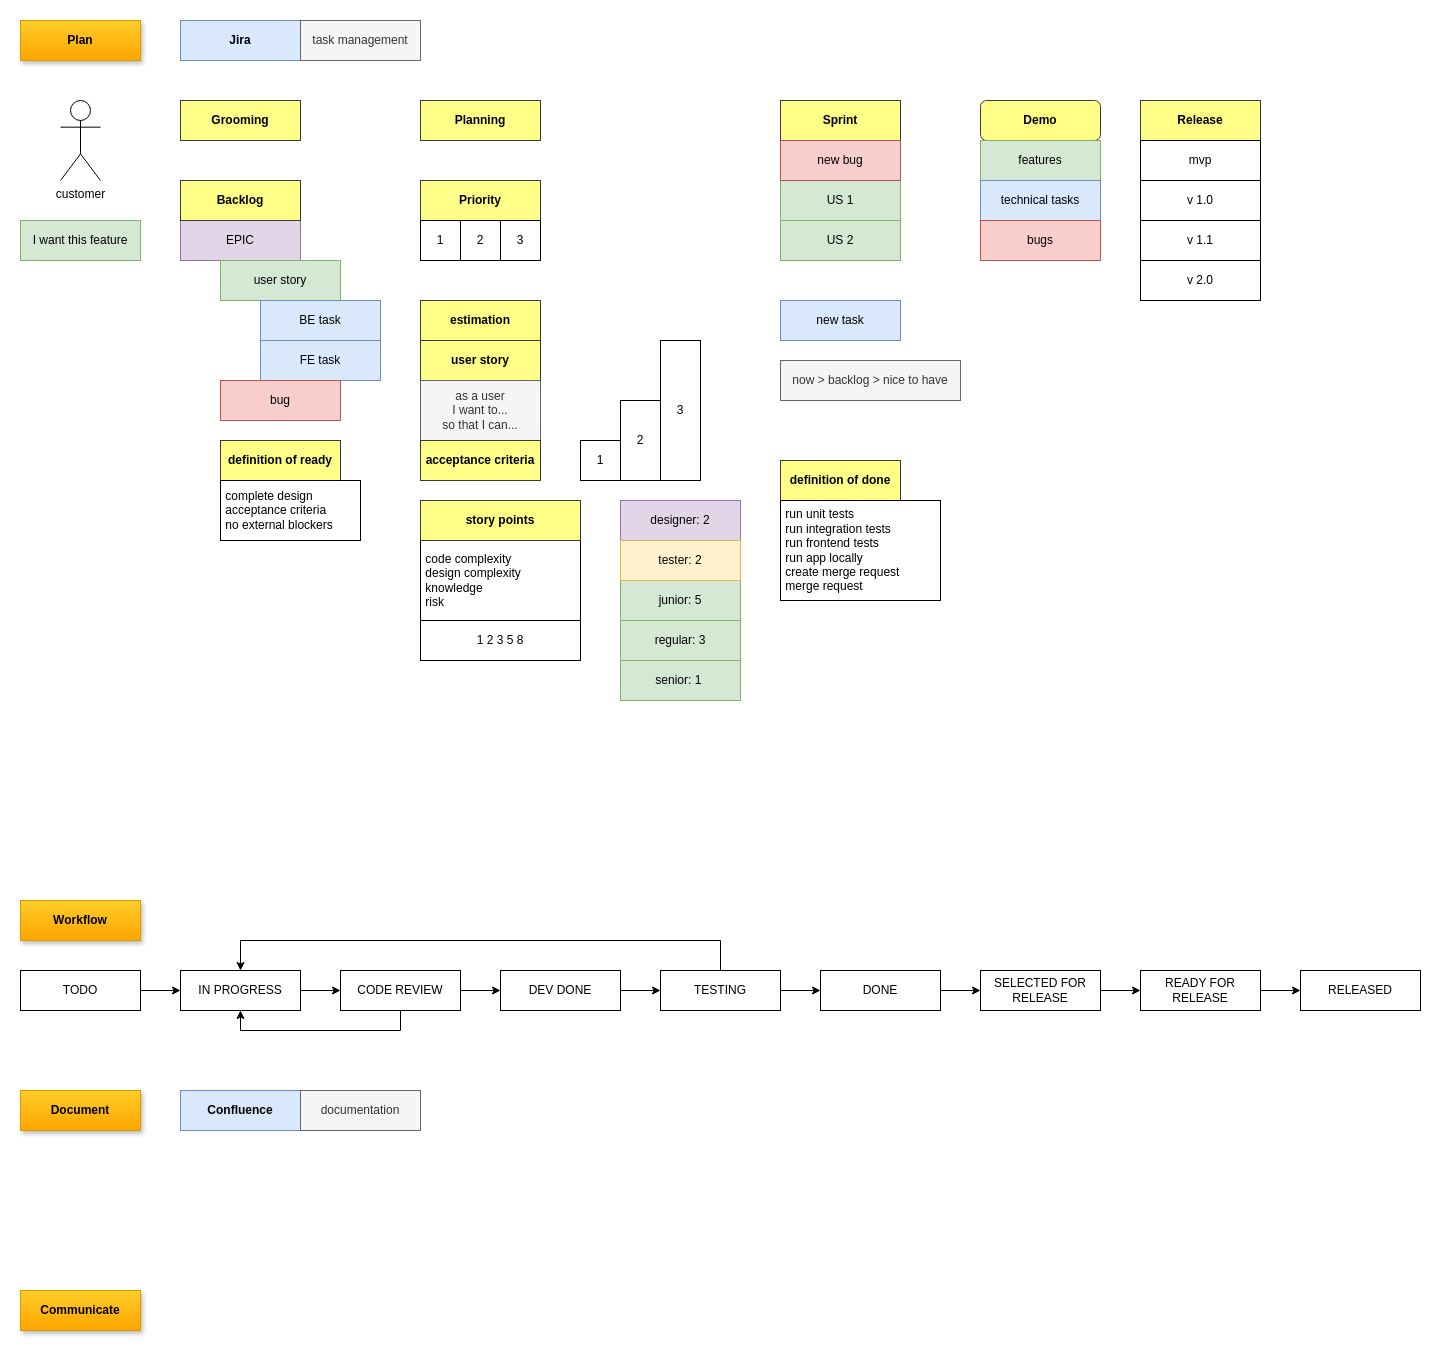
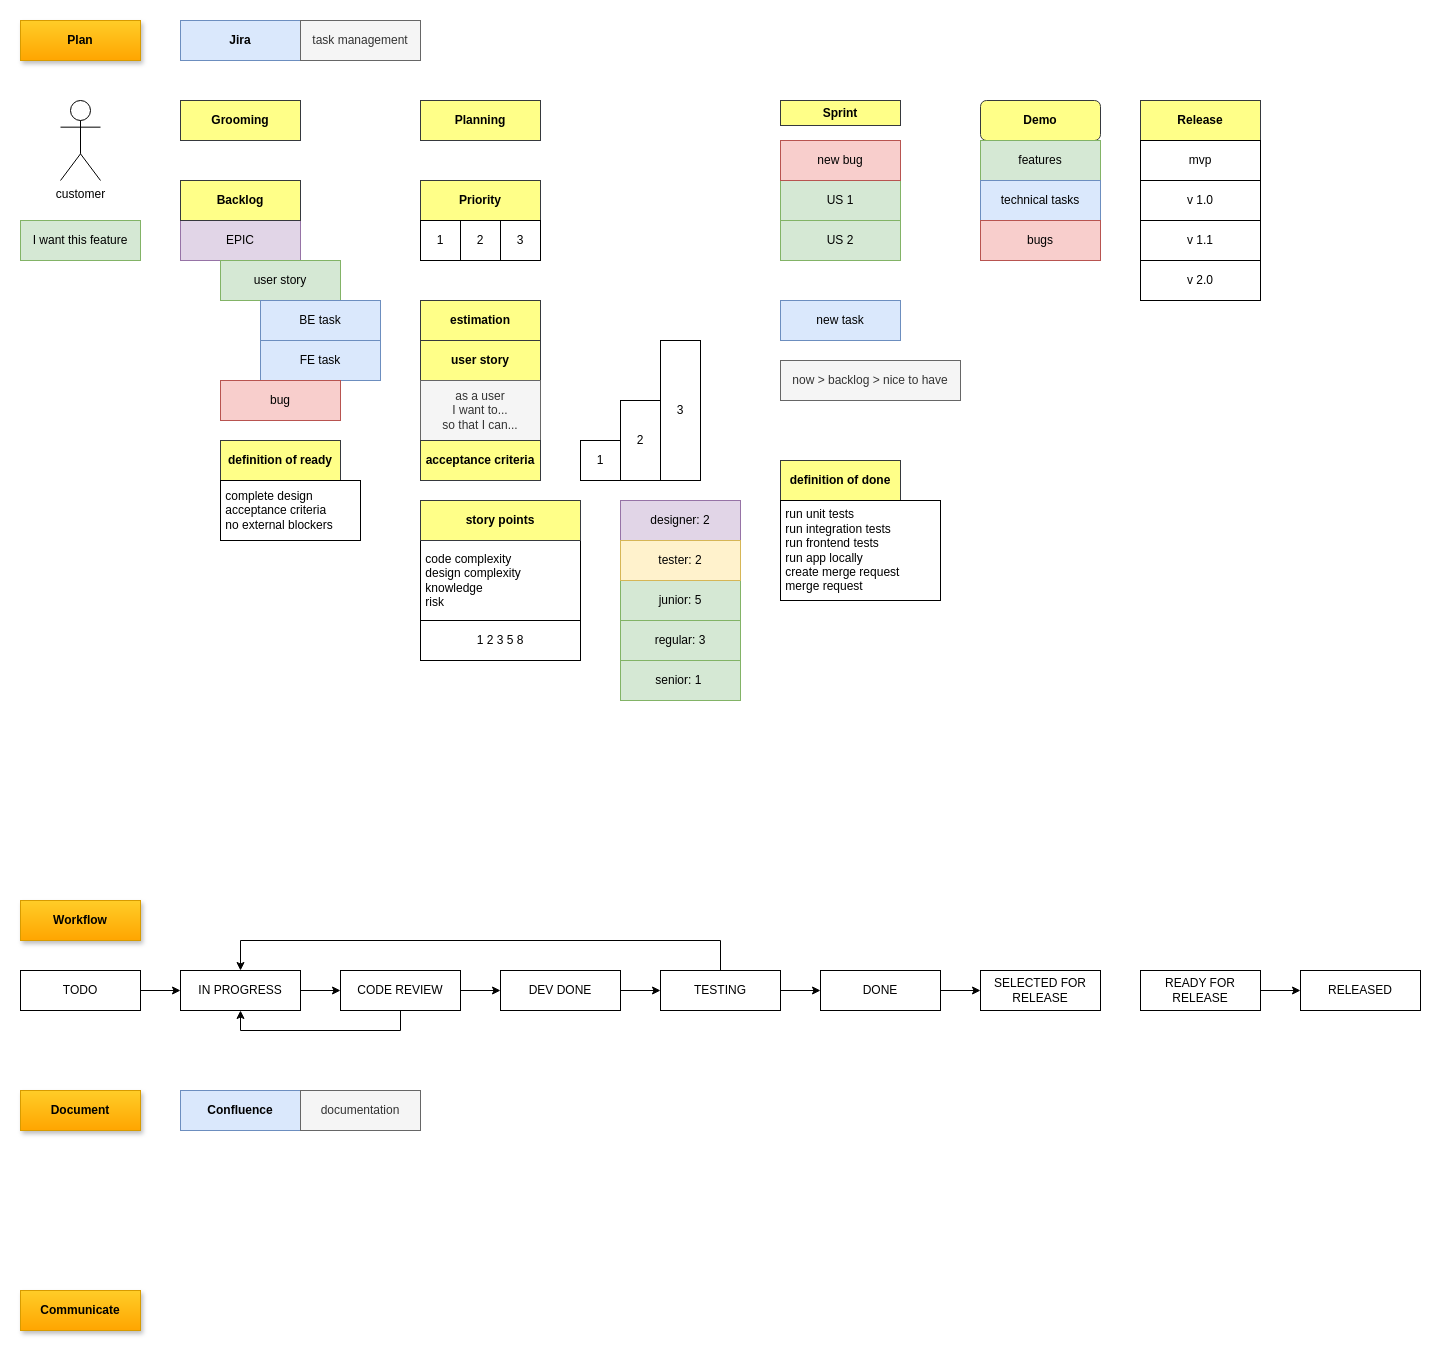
node "Sprint": size 120x40 -> 120x25
edge "SELECTED FOR RELEASE" -> "READY FOR RELEASE": removed
